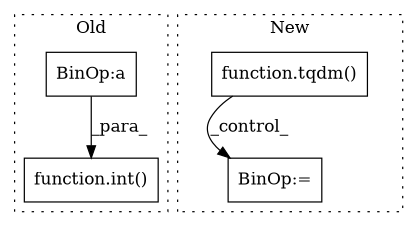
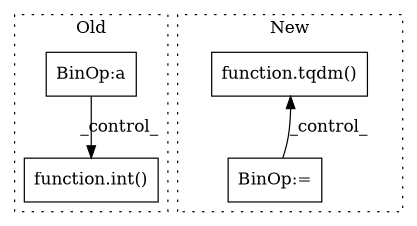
edge "function.tqdm()" -> "BinOp:=": reversed
edge "BinOp:a" -> "function.int()": label "_para_" -> "_control_"
